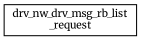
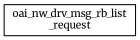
node "drv_nw_drv_msg_rb_list _request": label "drv_nw_drv_msg_rb_list _request" -> "oai_nw_drv_msg_rb_list _request"
